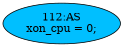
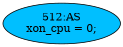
node "112:AS xon_cpu = 0;": label "112:AS xon_cpu = 0;" -> "512:AS xon_cpu = 0;"
